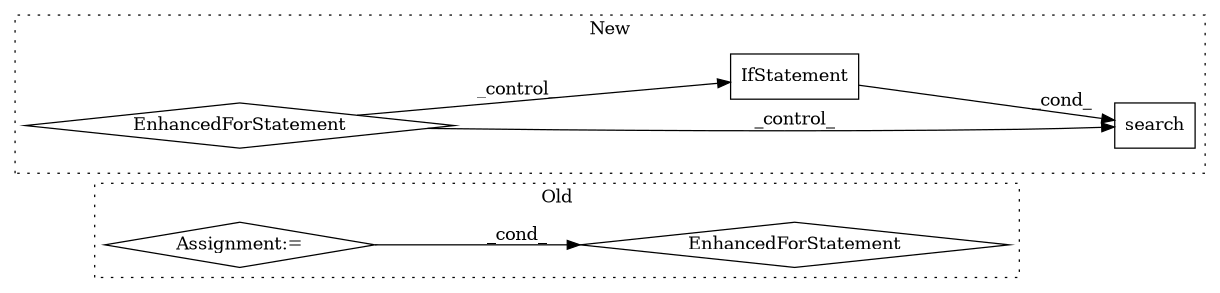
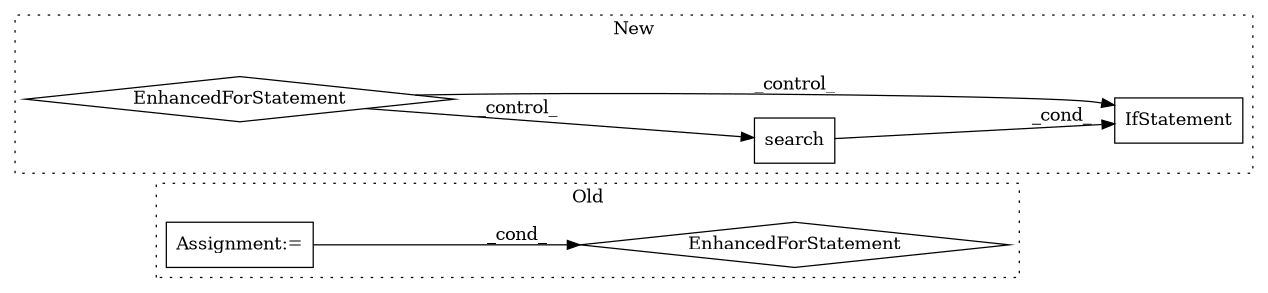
edge "IfStatement" -> "search": reversed
node "Assignment:=": shape diamond -> box
